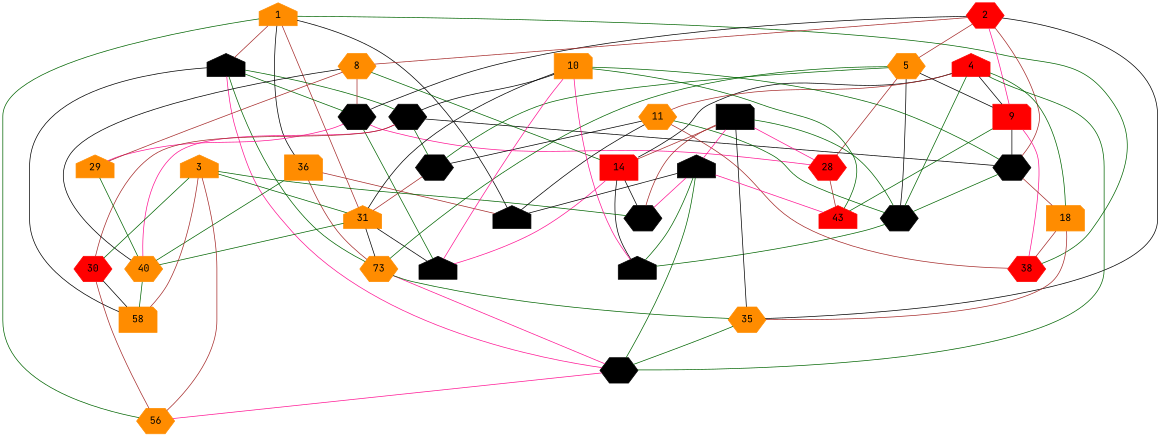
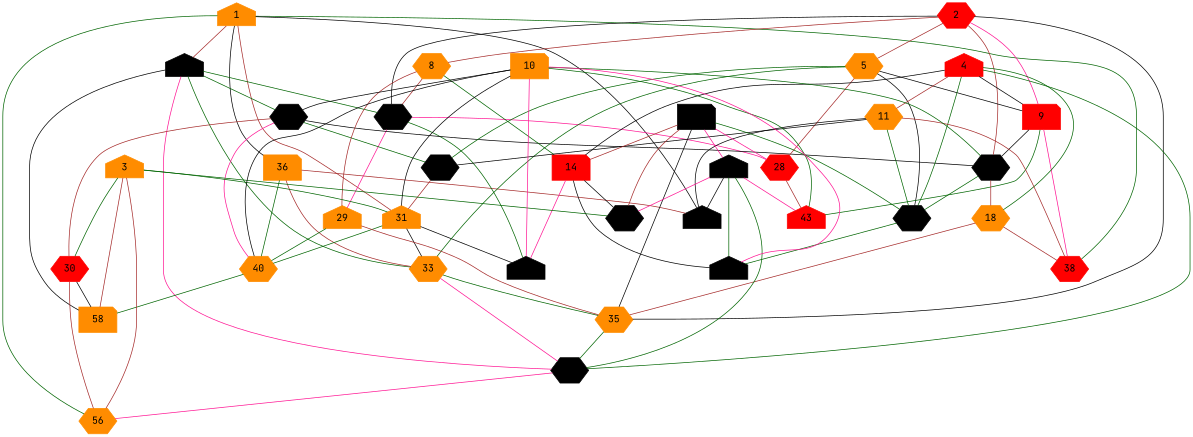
edge "8" -- "40": now "10" -- "40"
node "18": shape note -> hexagon
node "73": label "73" -> "33"
edge "29" -- "35": added
